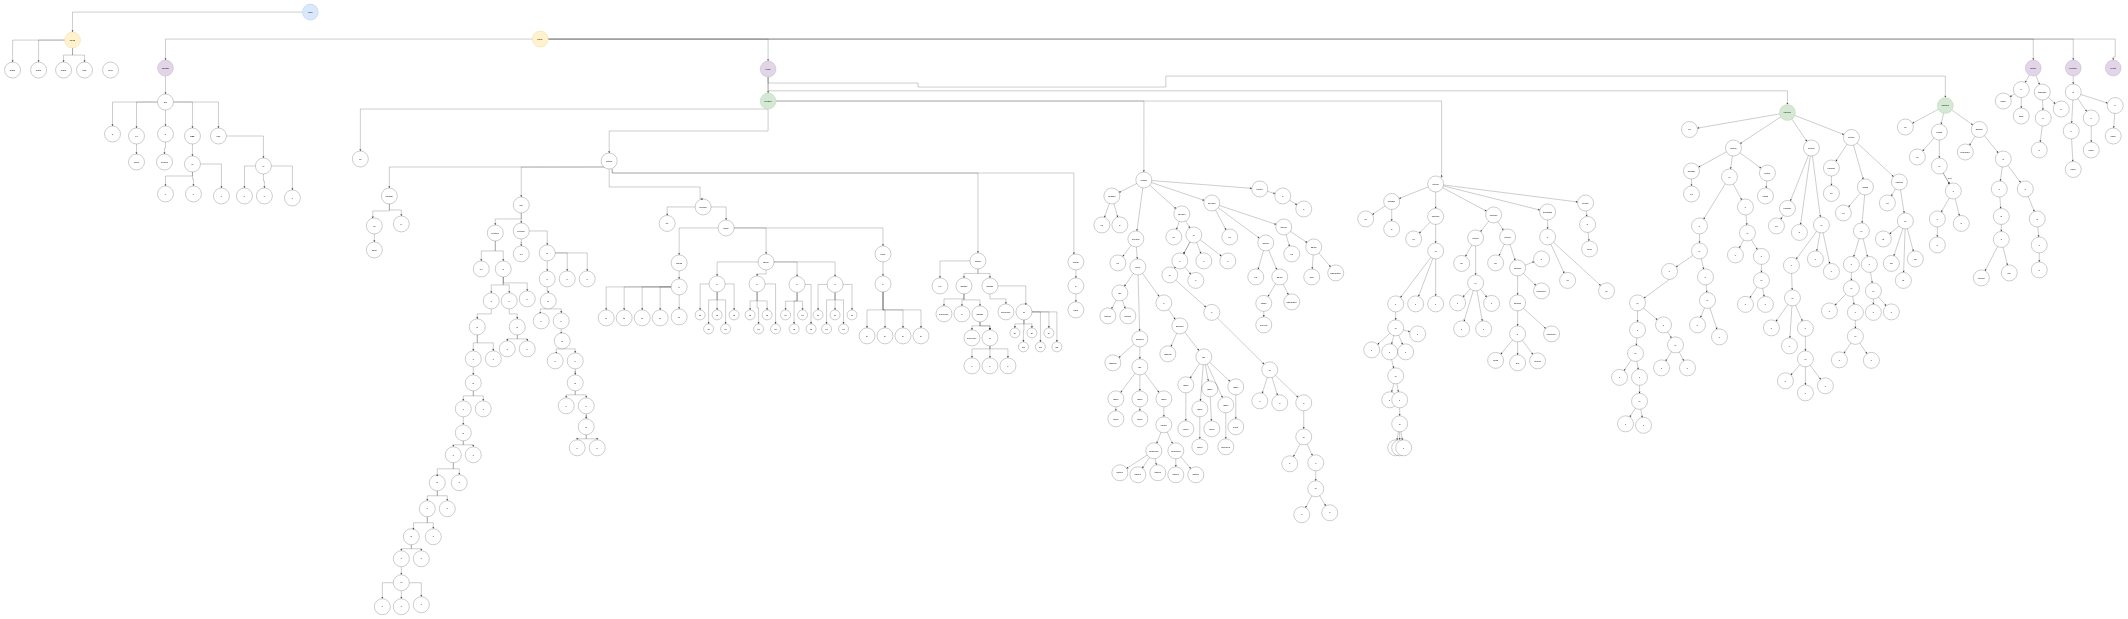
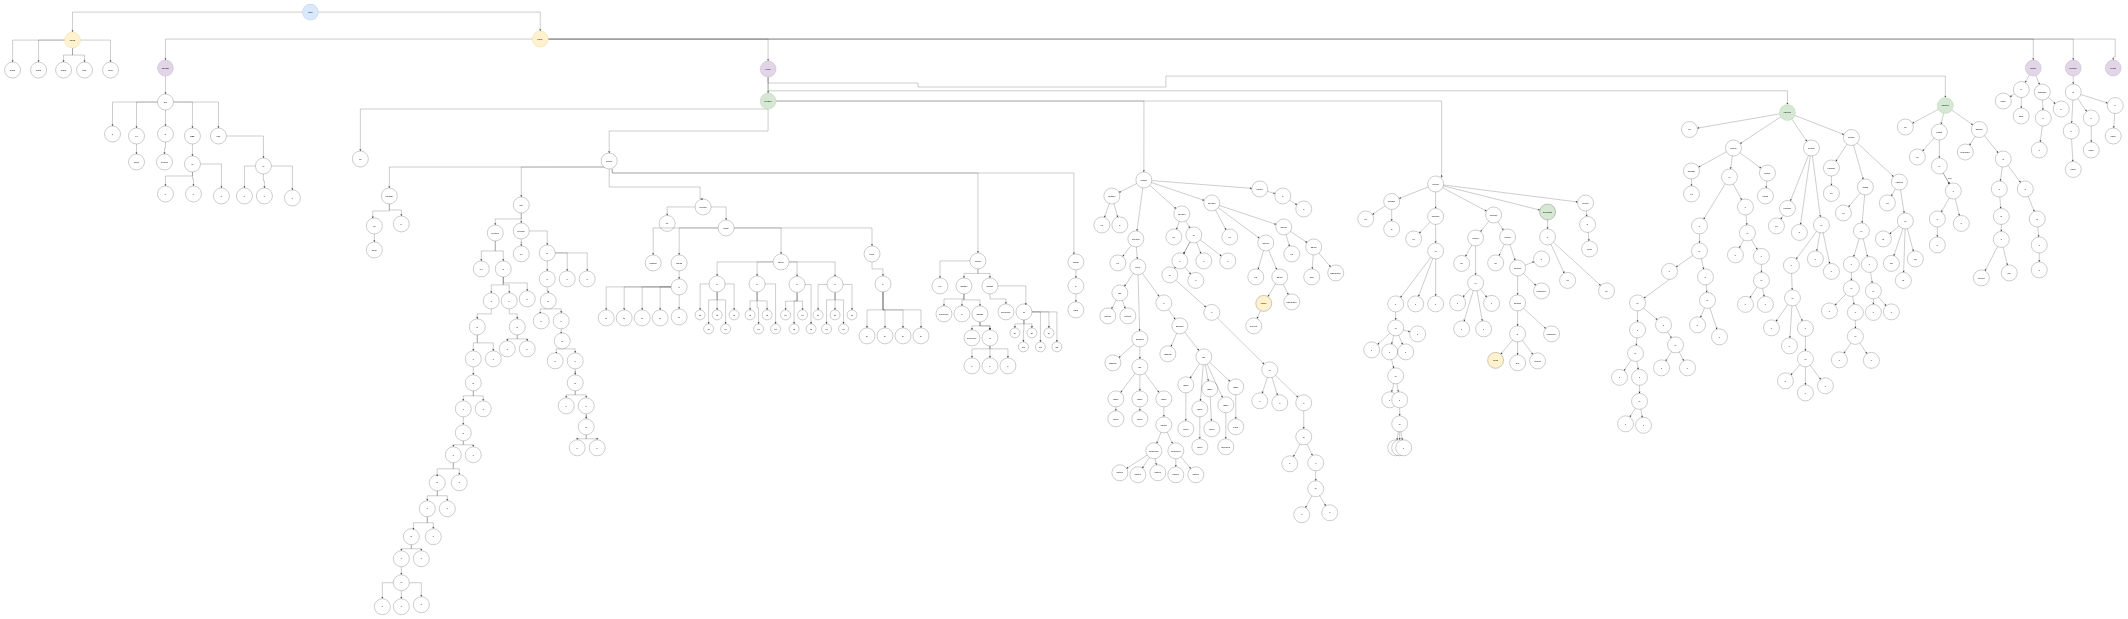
edge "html" -> "body": added
edge "head" -> "style": added
node "template": fillcolor #ffffff -> #d5e8d4
edge "table" -> "caption": added
node "tfoot": moved (883, 254) -> (872, 254)
node "tbody": moved (766, 262) -> (781, 262)
node "caption": added
node "video": fillcolor #ffffff -> #fff2cc
node "source": moved (1264, 325) -> (1254, 326)
node "code": fillcolor #ffffff -> #fff2cc
